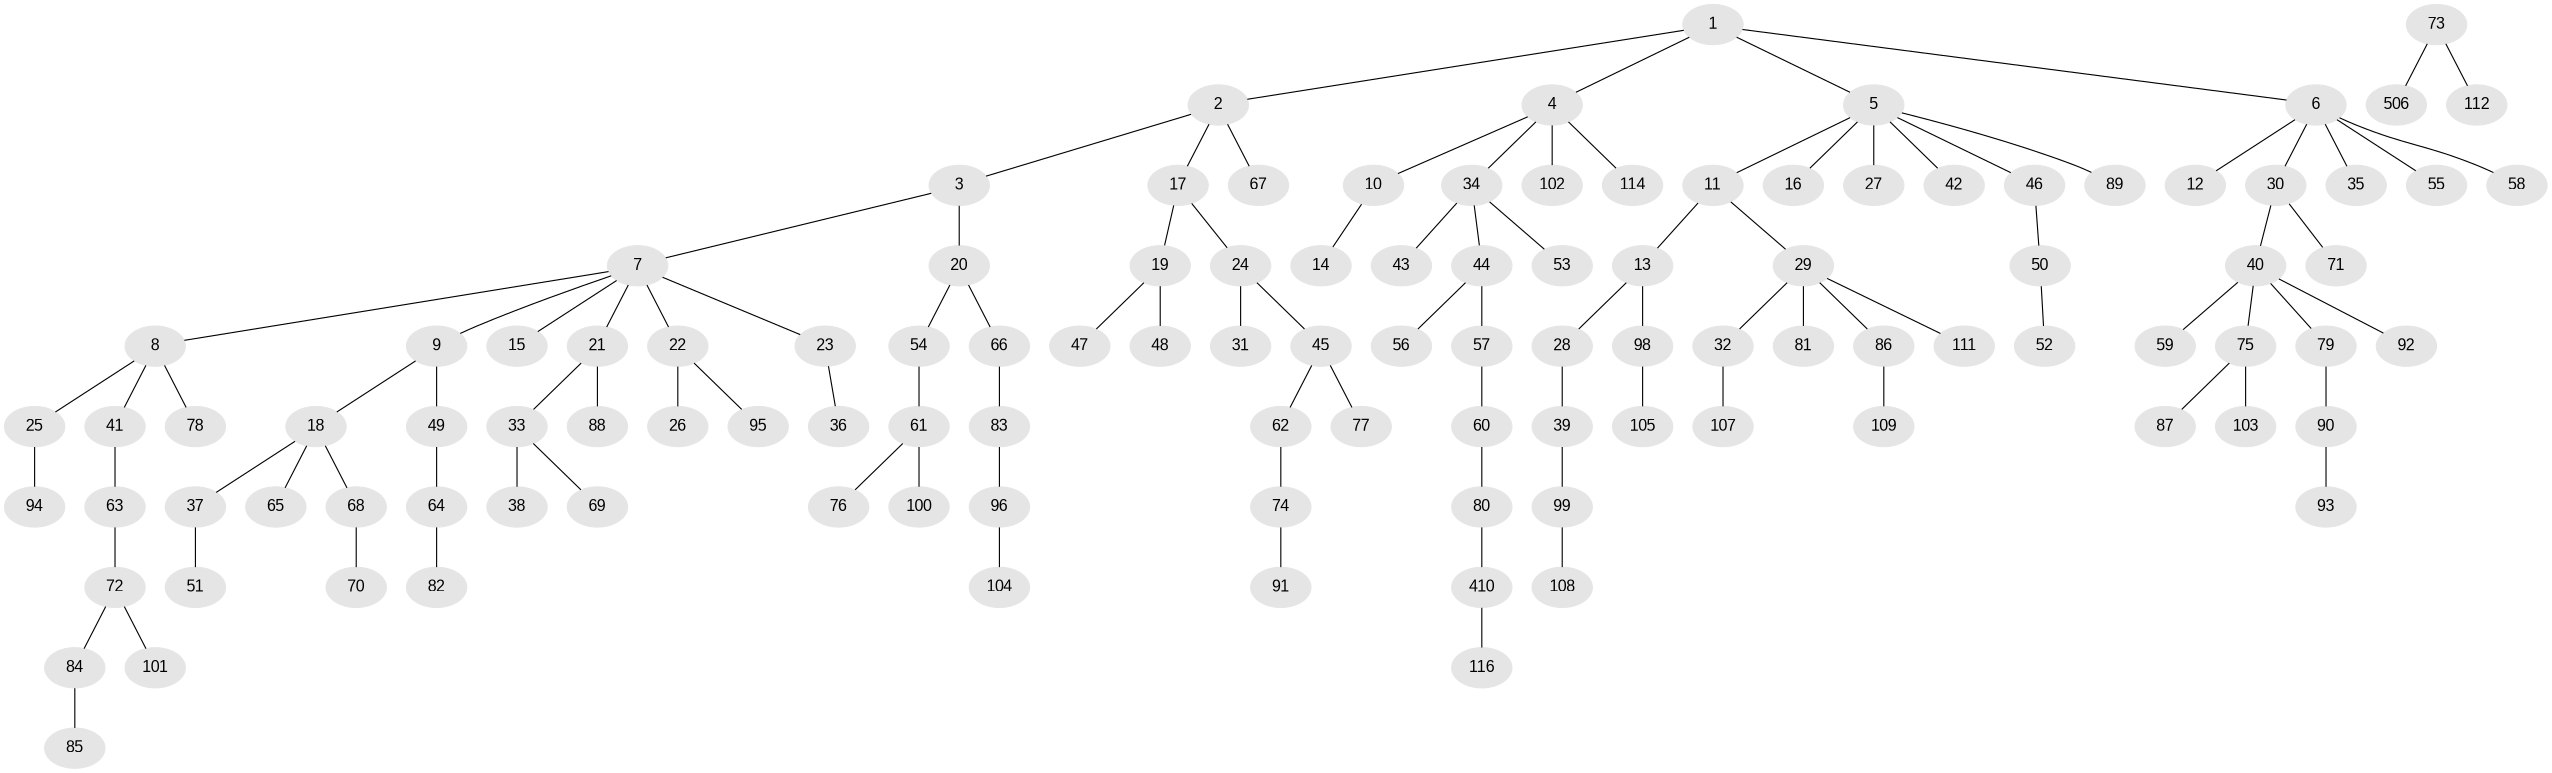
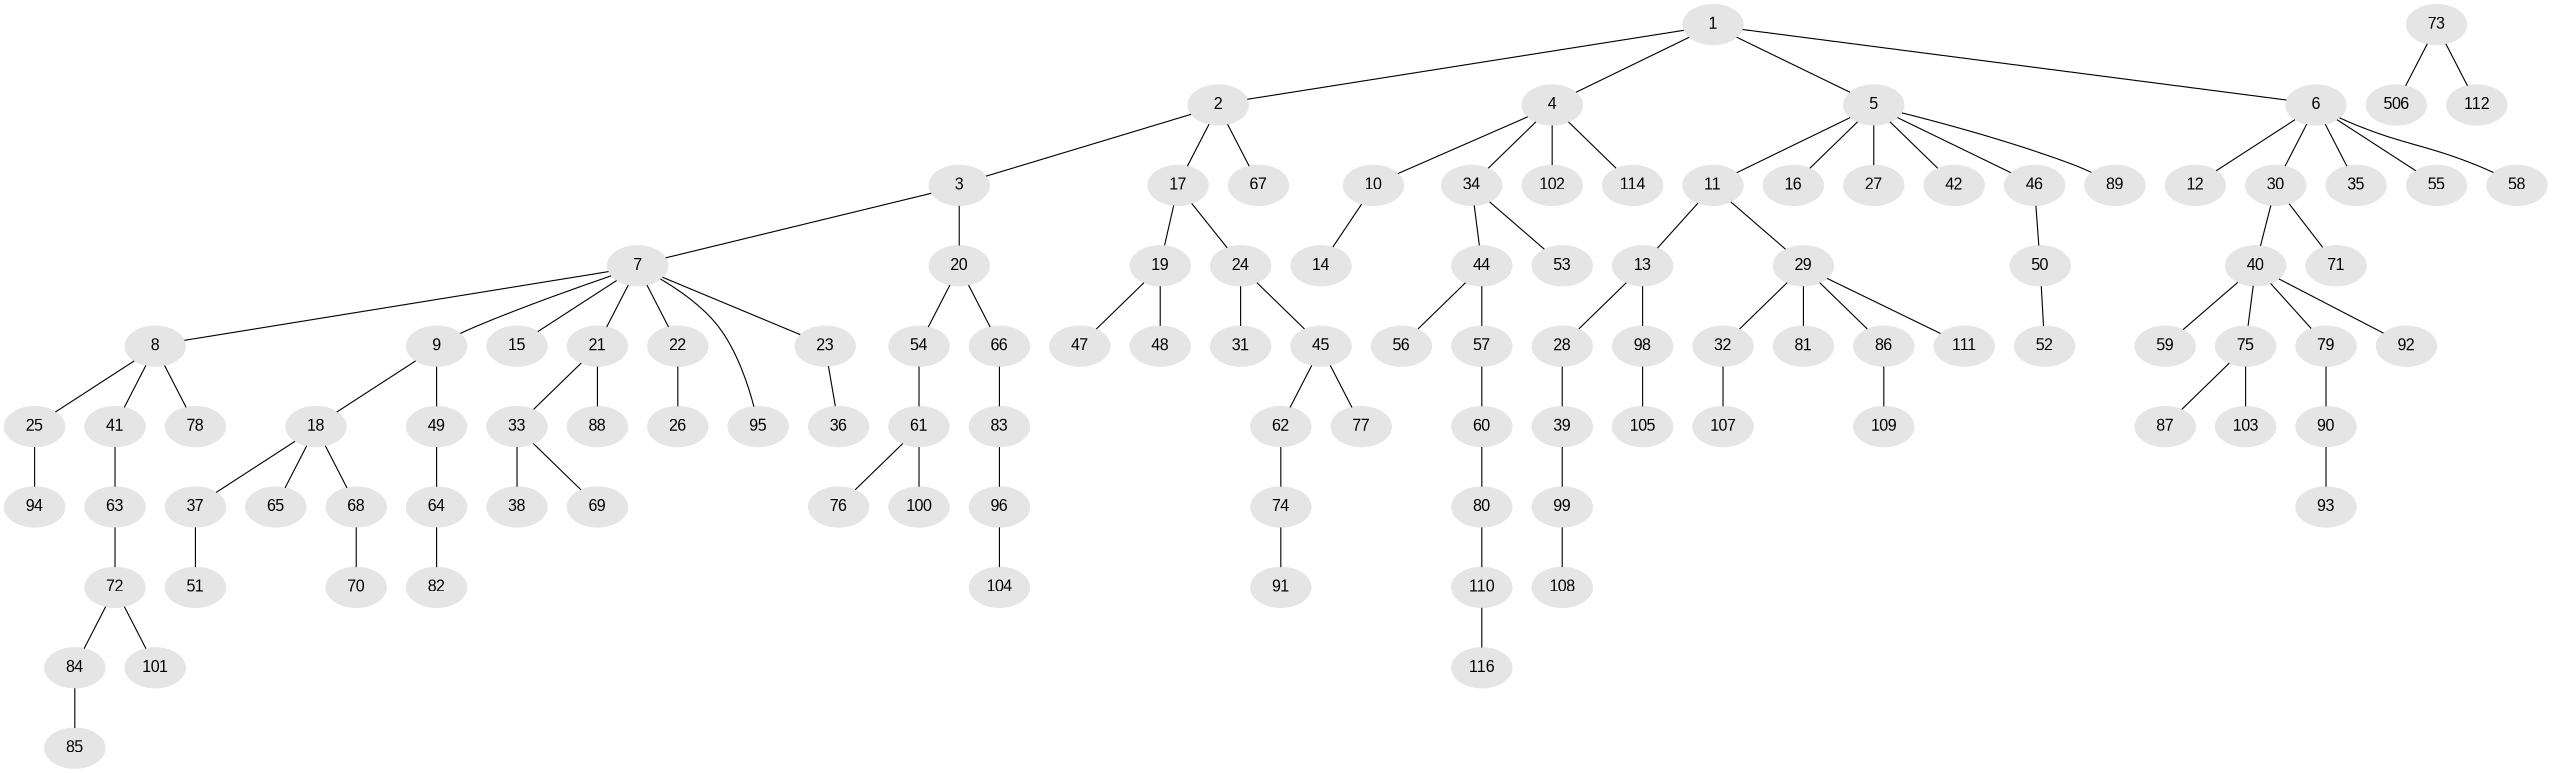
node "43": removed
edge "22" -- "95": now "7" -- "95"
node "410": label "410" -> "110"
